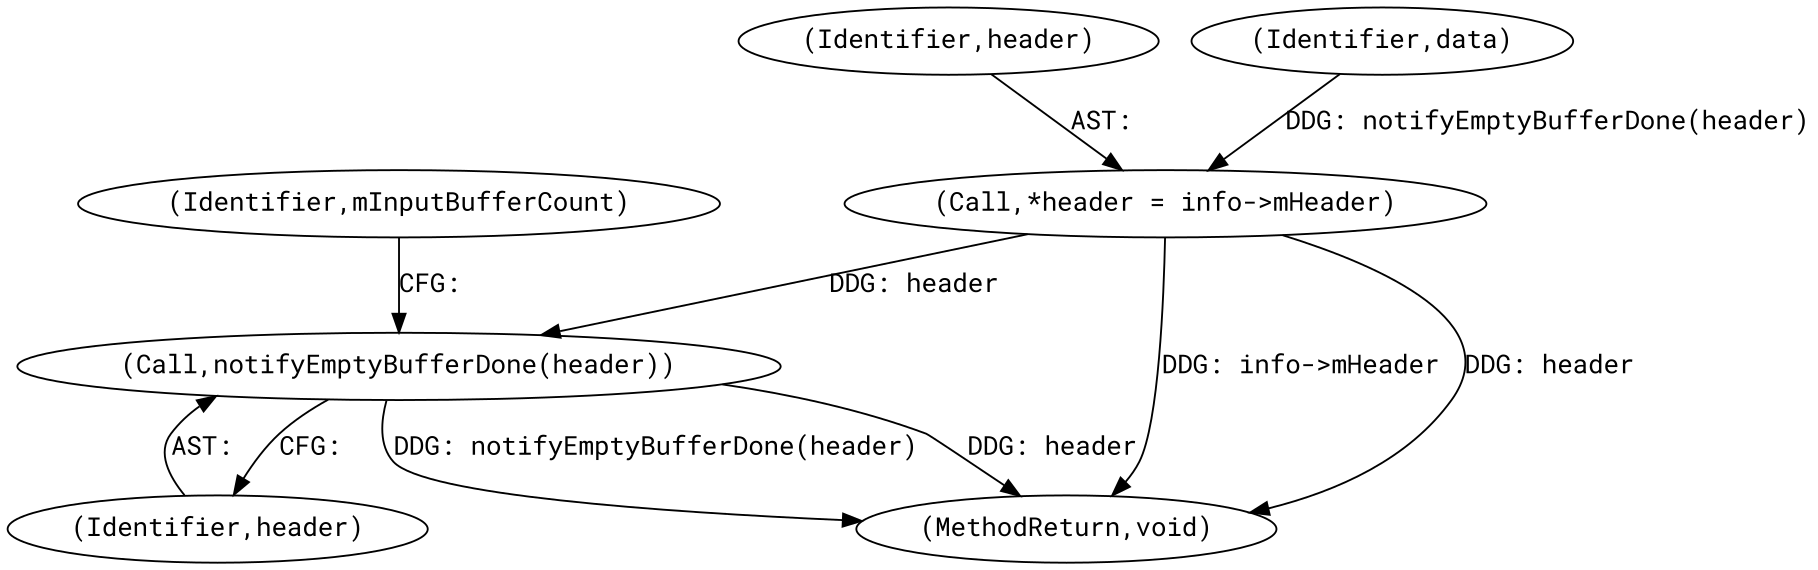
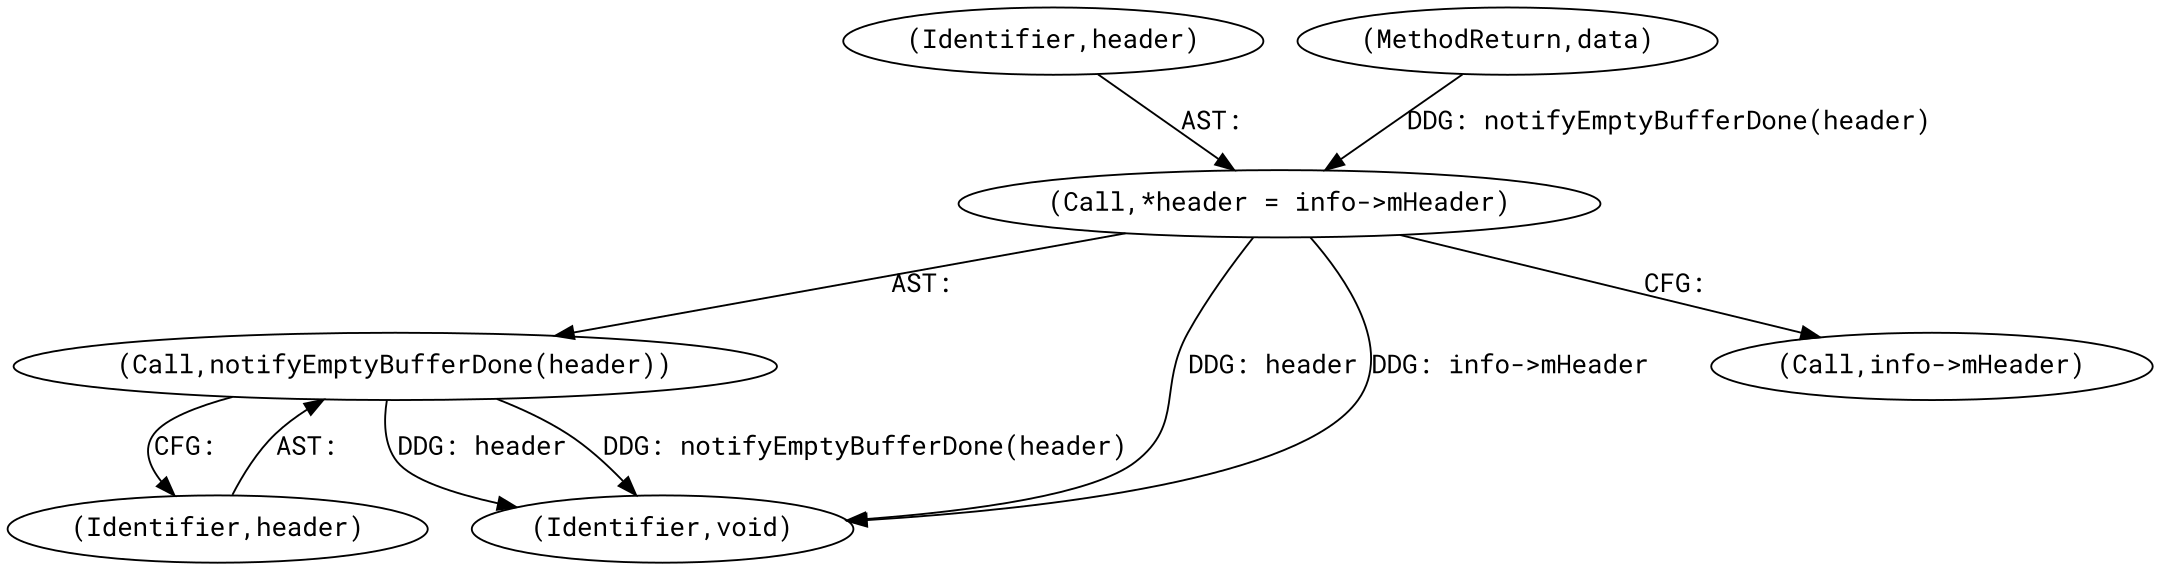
node "(Identifier,data)": label "(Identifier,data)" -> "(MethodReturn,data)"
node "(Identifier,mInputBufferCount)": removed
edge "(Call,*header = info->mHeader)" -> "(Call,notifyEmptyBufferDone(header))": label "DDG: header" -> "AST: "
node "(Call,info->mHeader)": added
node "(MethodReturn,void)": label "(MethodReturn,void)" -> "(Identifier,void)"
